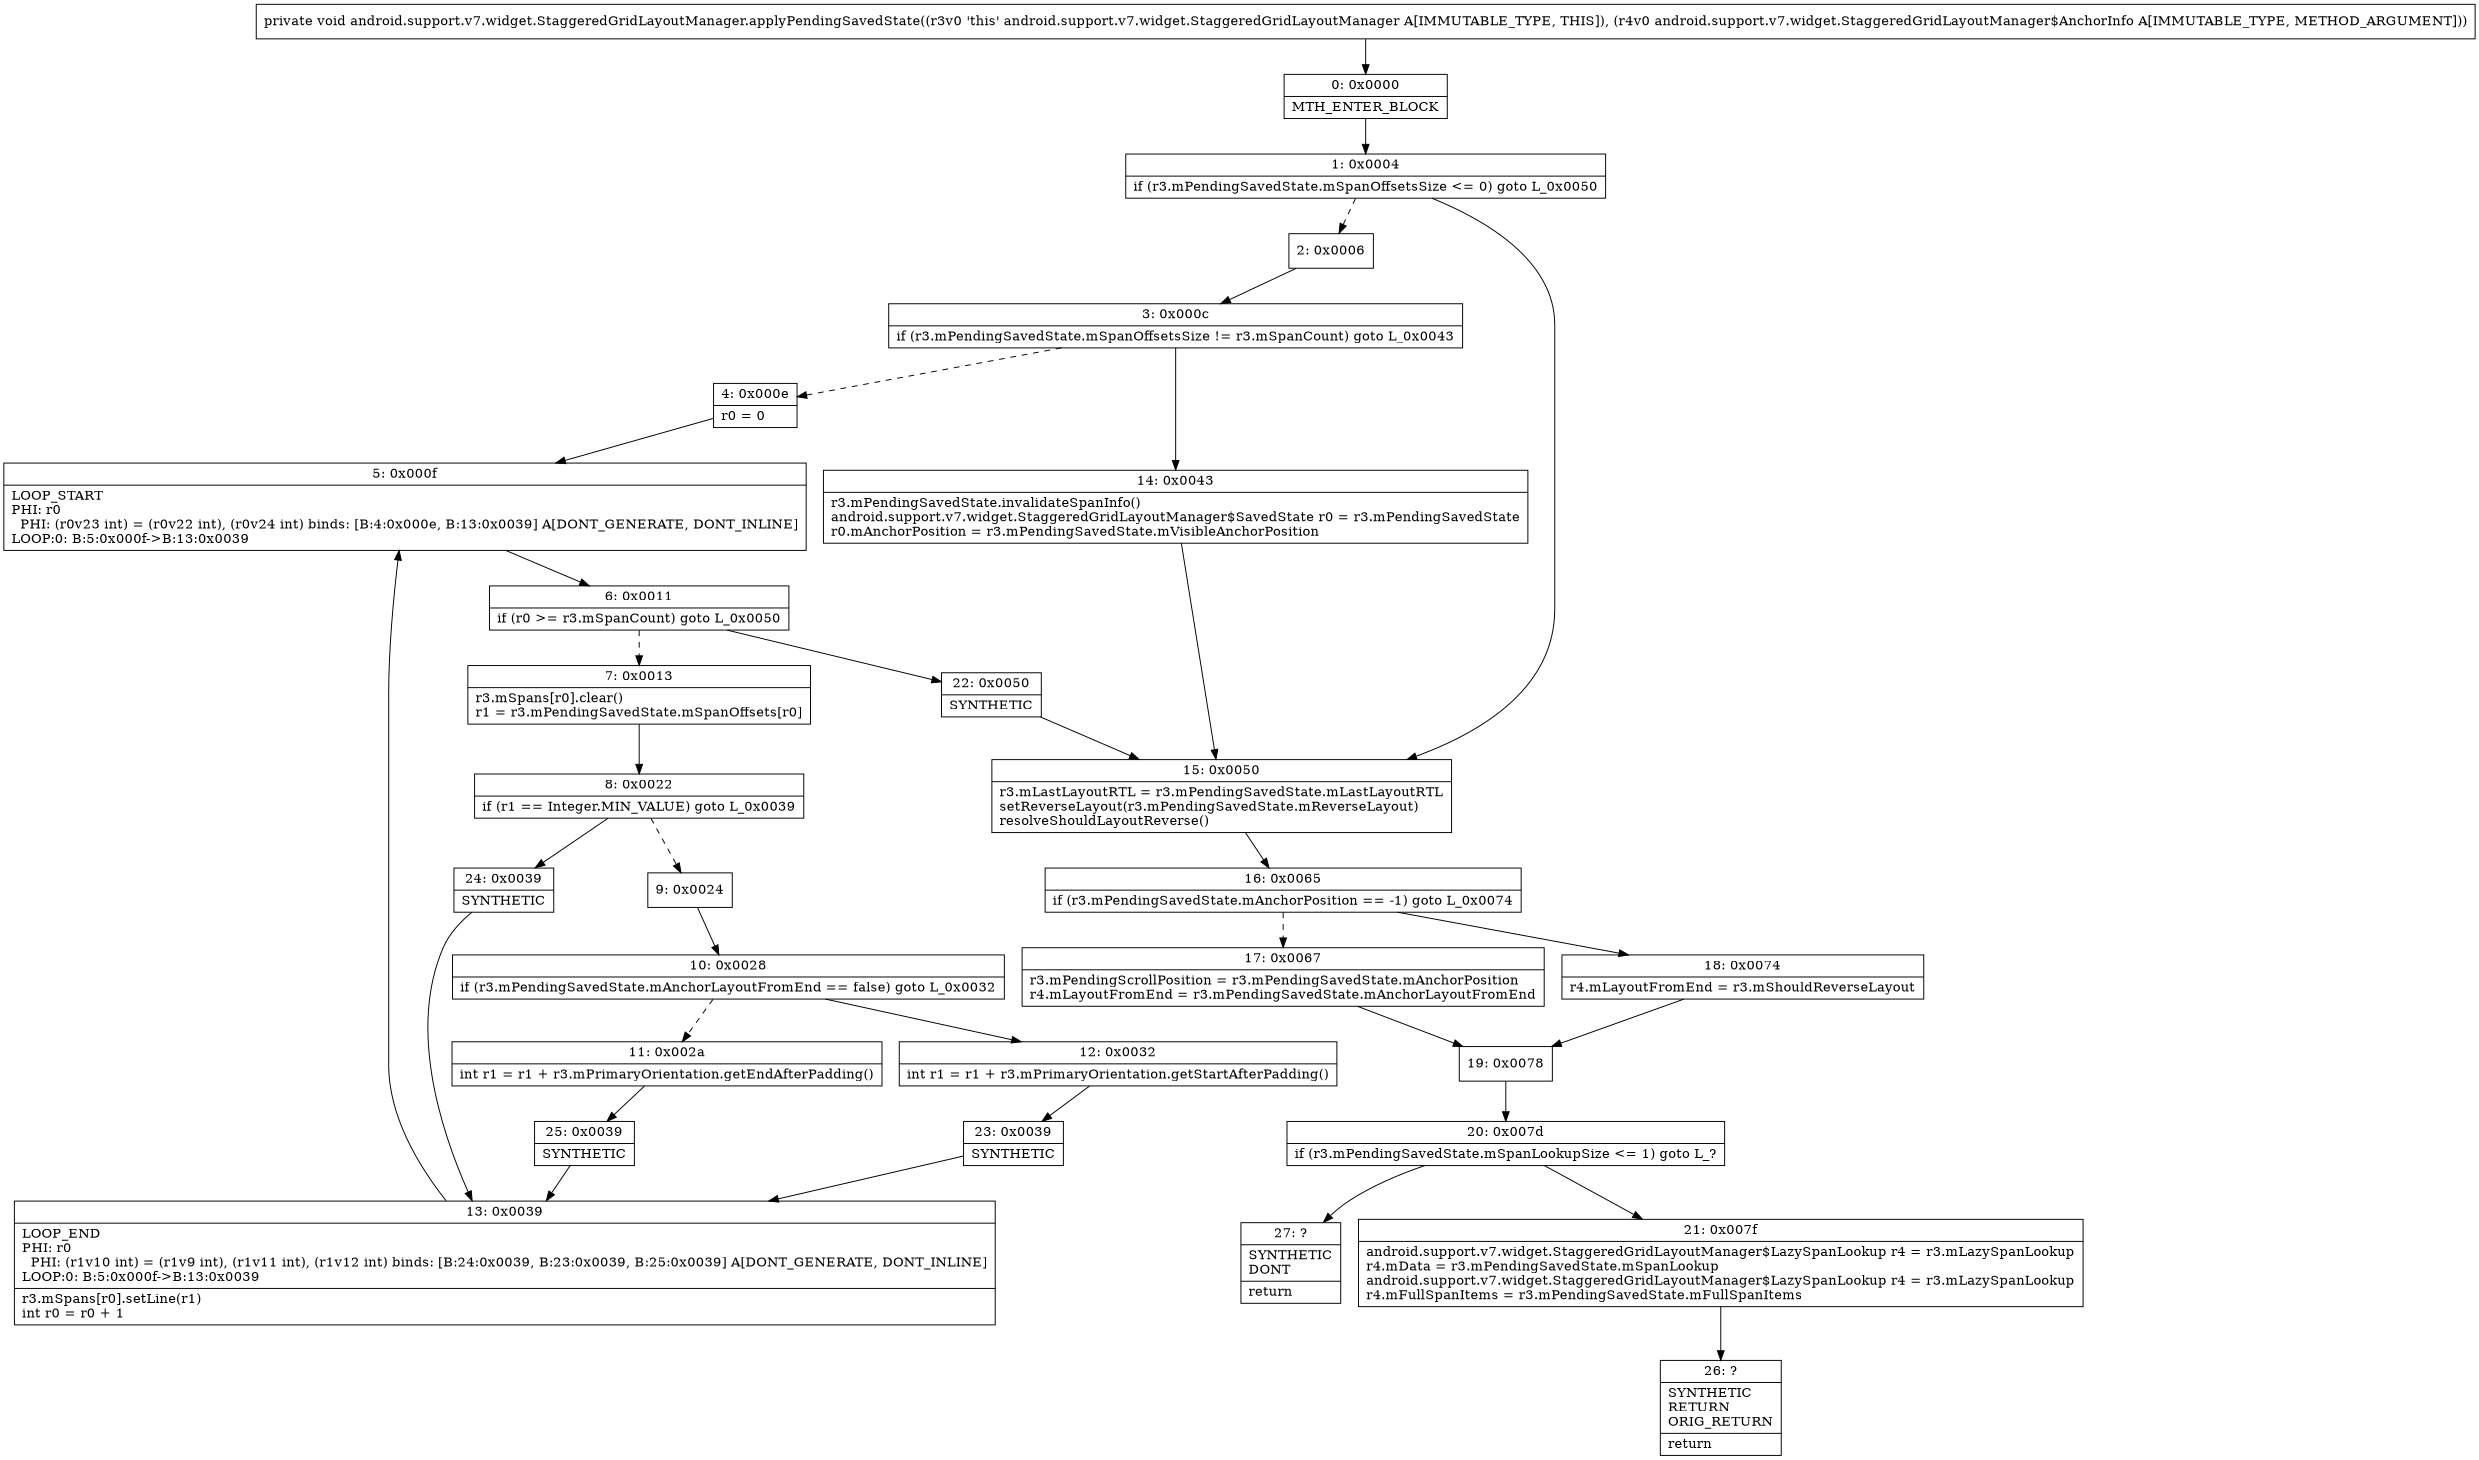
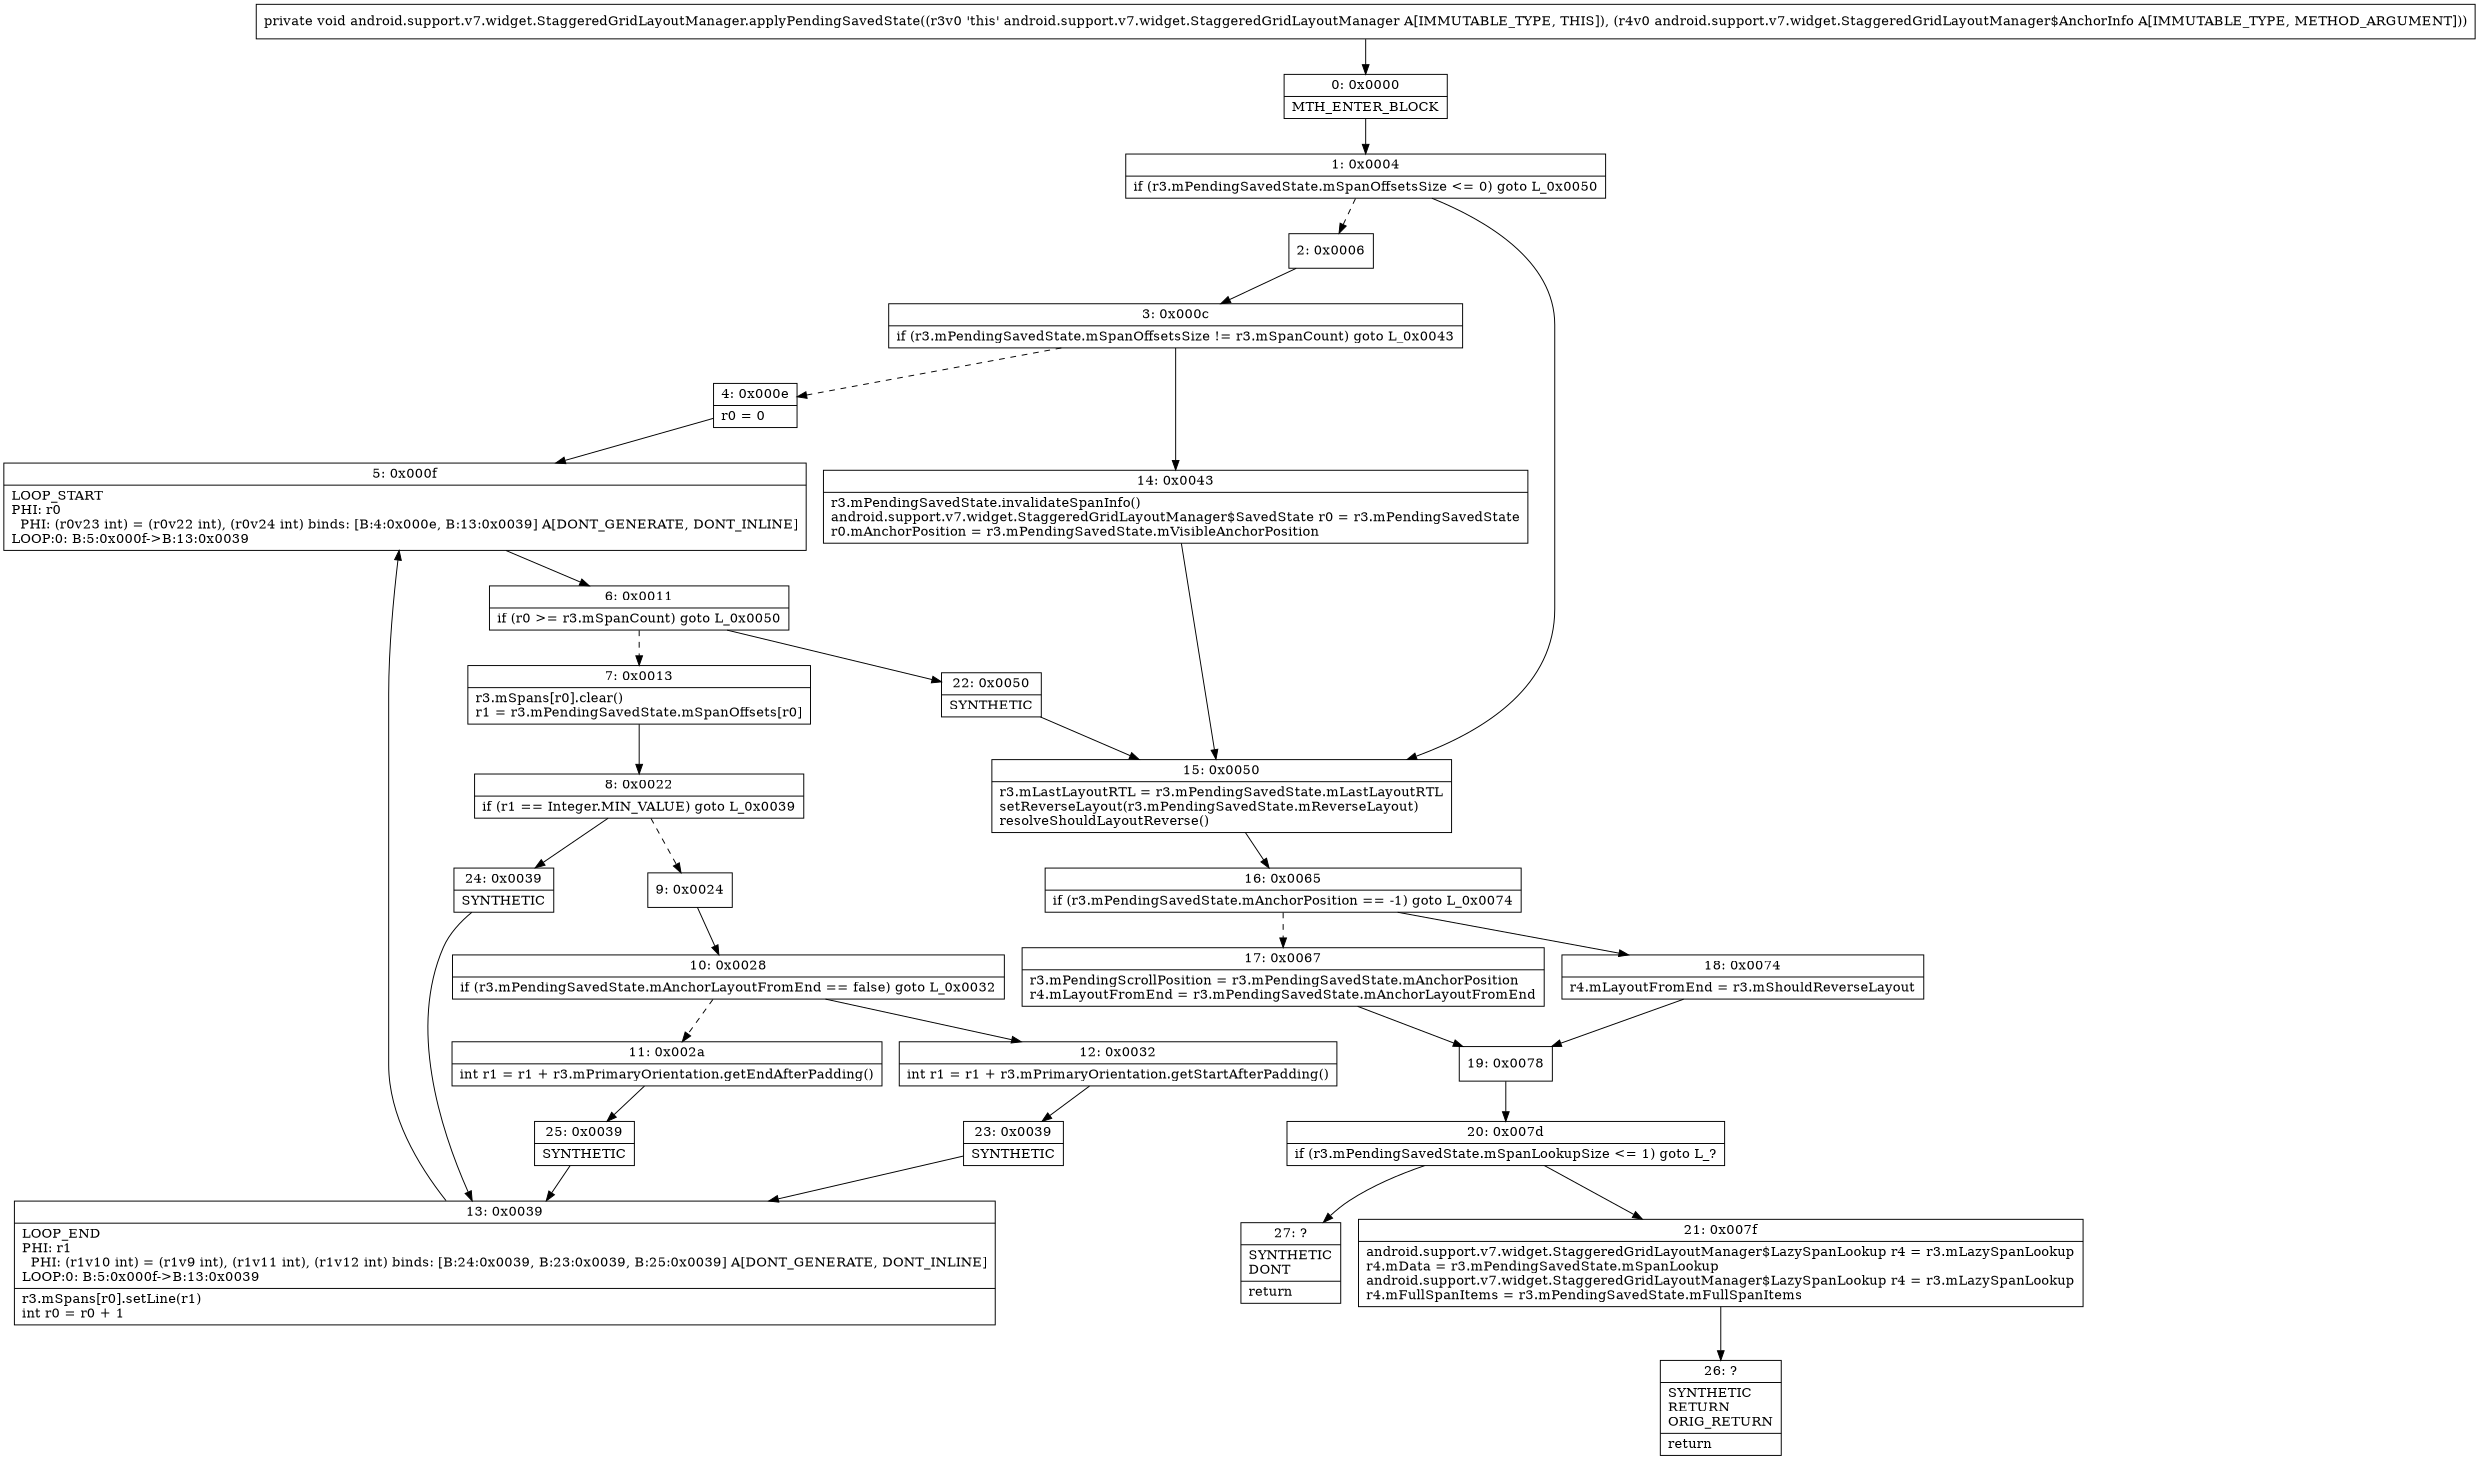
node "13: 0x0039": text "PHI: r0" -> "PHI: r1"
